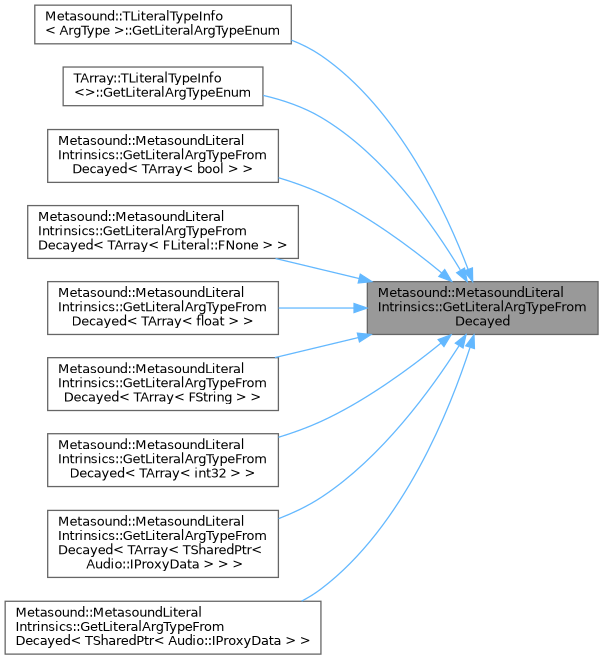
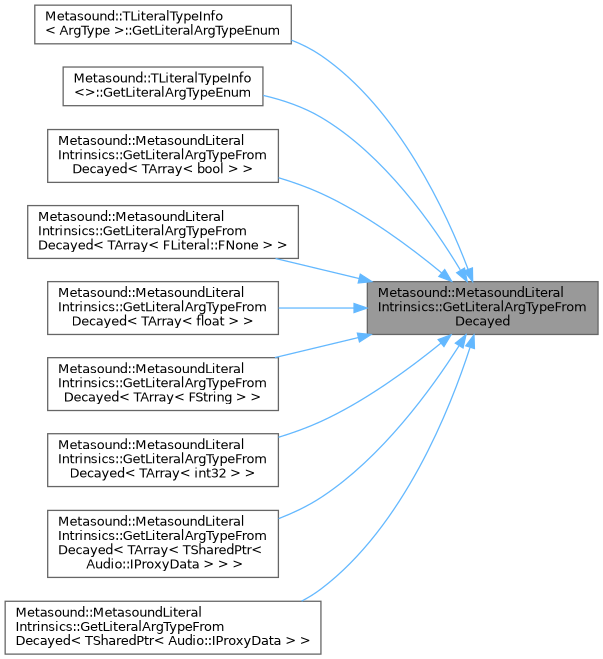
node "TArray::TLiteralTypeInfo <>::GetLiteralArgTypeEnum": label "TArray::TLiteralTypeInfo <>::GetLiteralArgTypeEnum" -> "Metasound::TLiteralTypeInfo <>::GetLiteralArgTypeEnum"
